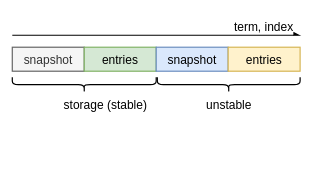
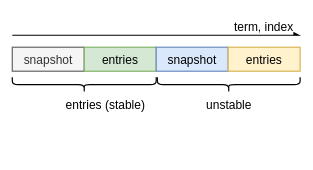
node "storage (stable)": label "storage (stable)" -> "entries (stable)"
